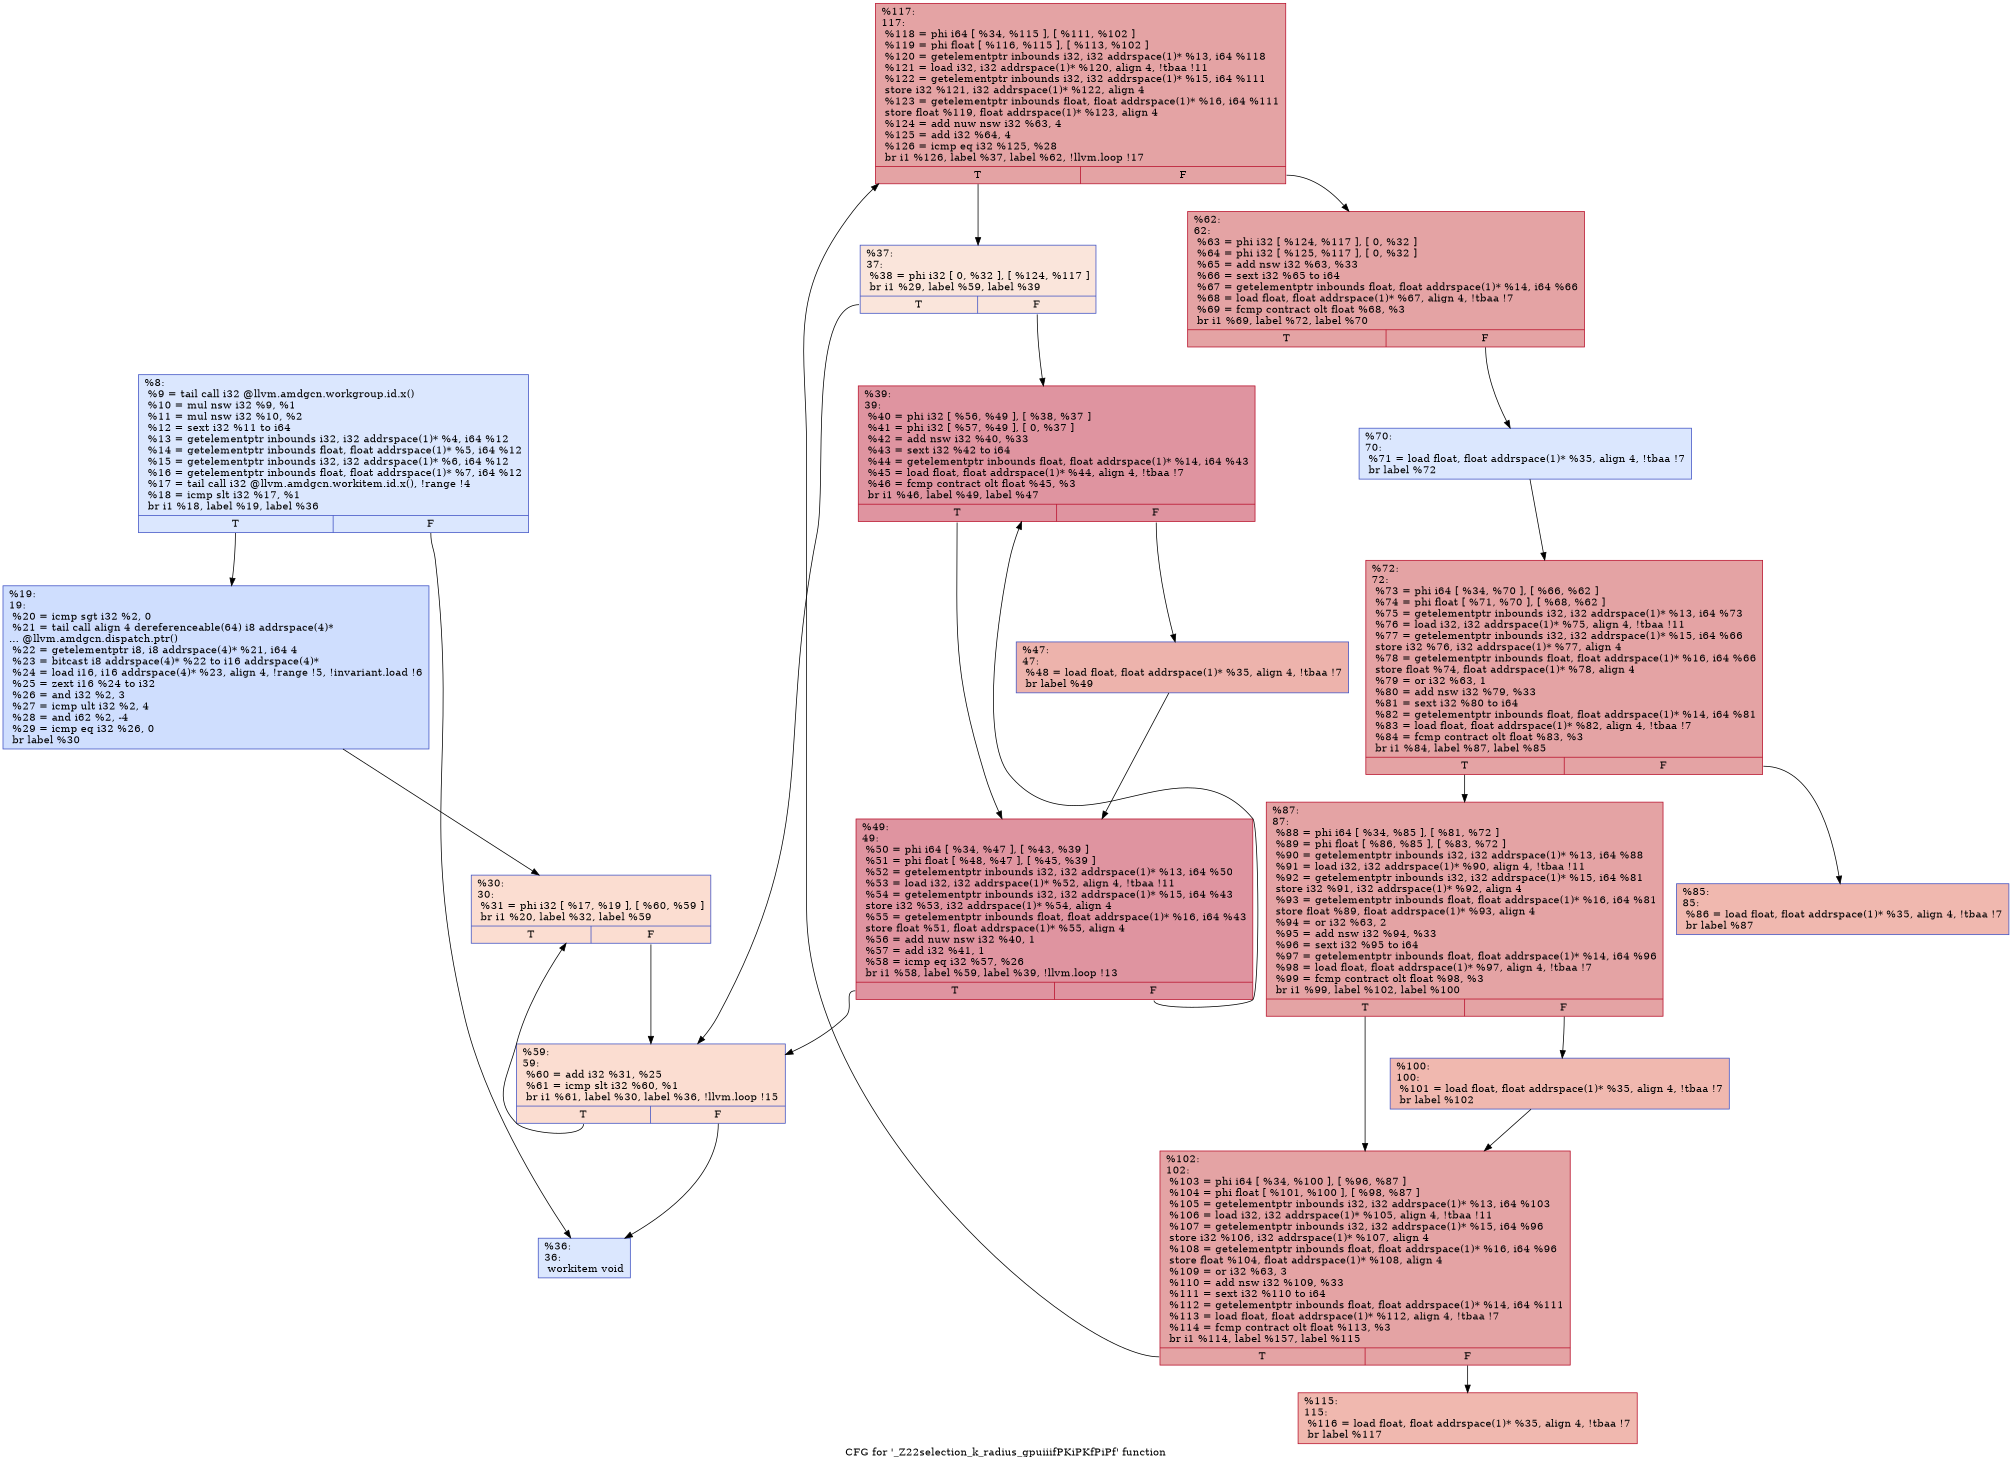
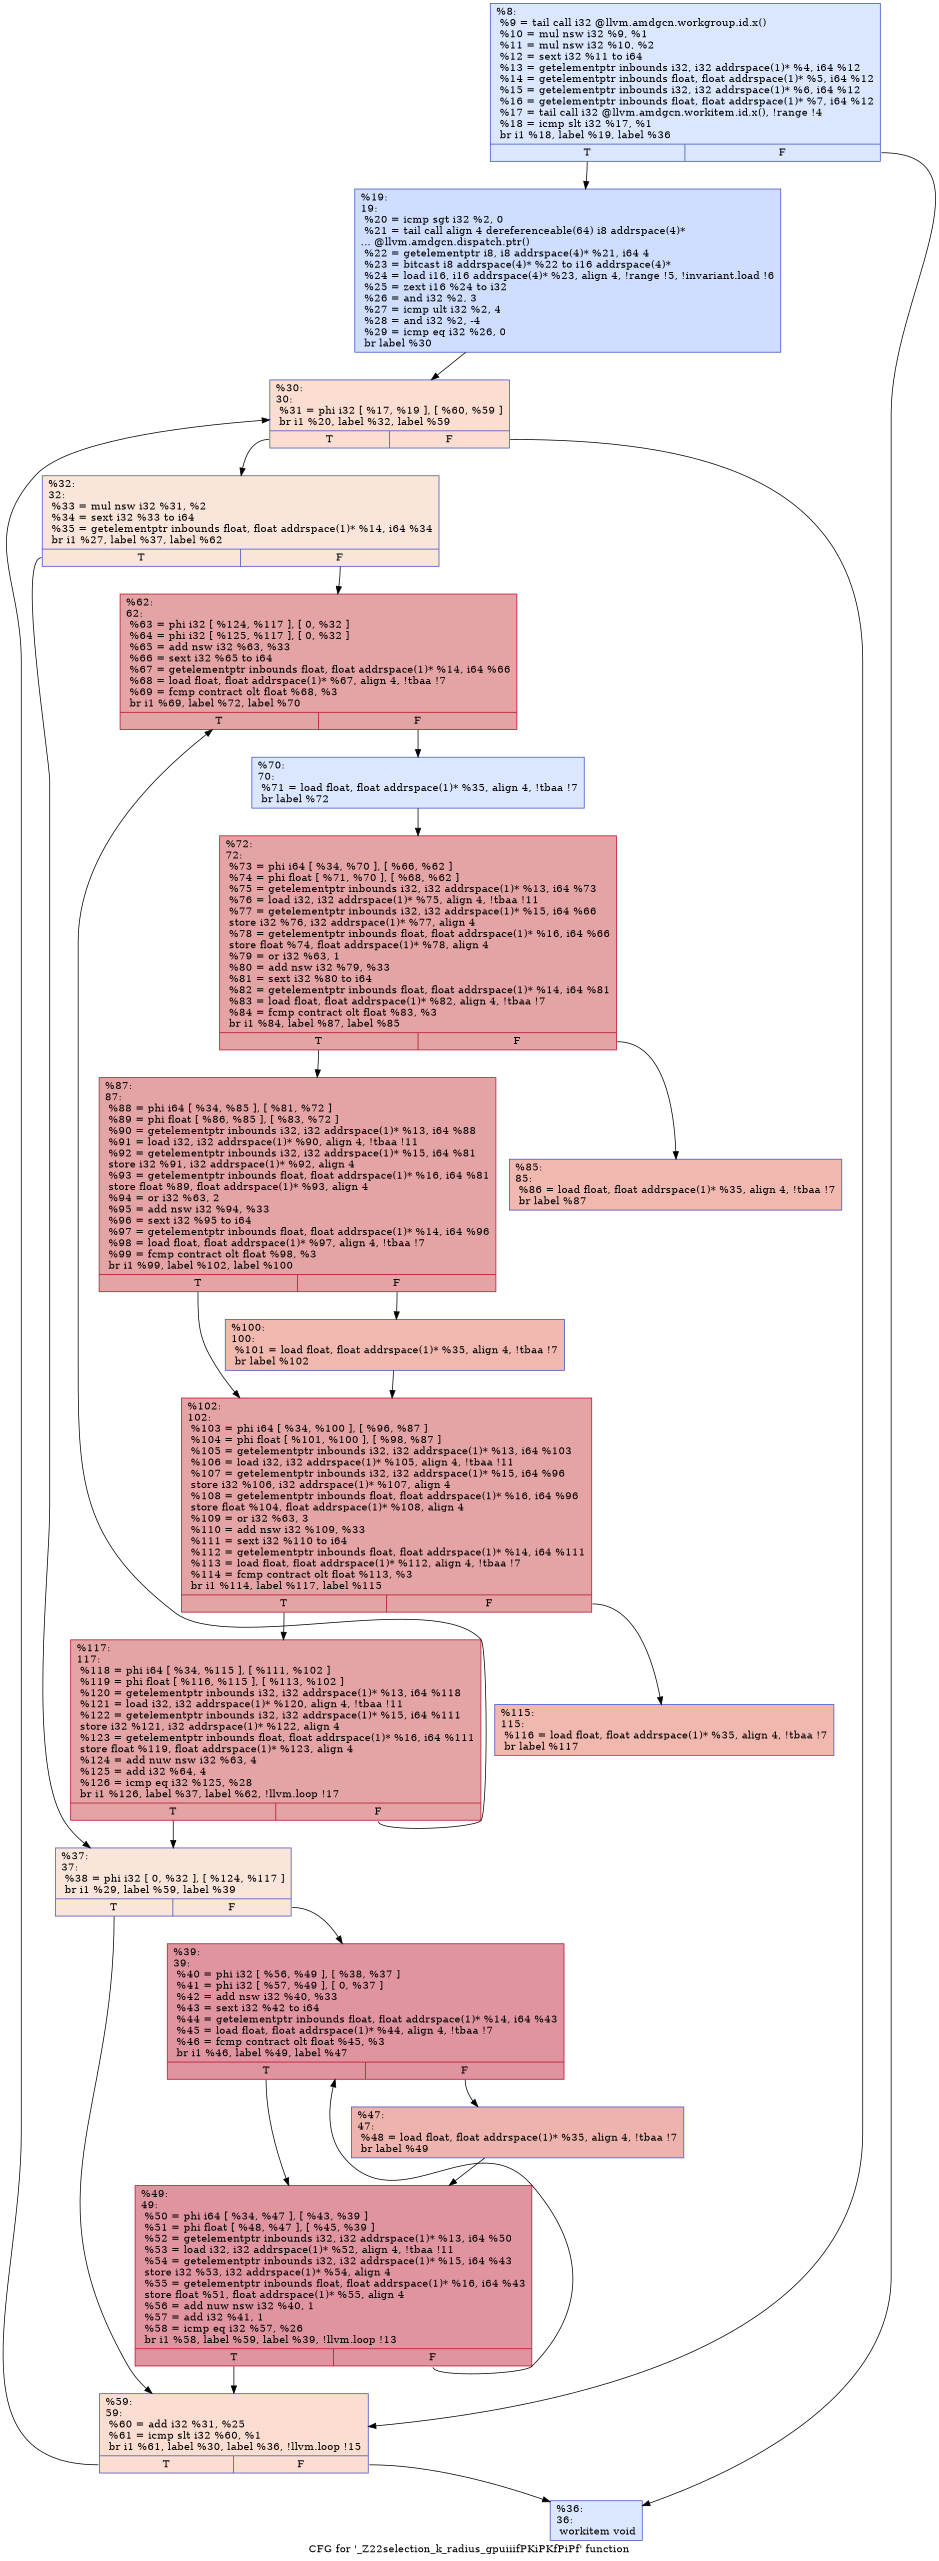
node "%32:": added
node "%19:": text "%28 = and i62 %2, -4" -> "%28 = and i32 %2, -4"
node "%102:": text "br i1 %114, label %157, label %115" -> "br i1 %114, label %117, label %115"
node "%115:": color #b70d28ff -> #3d50c3ff
